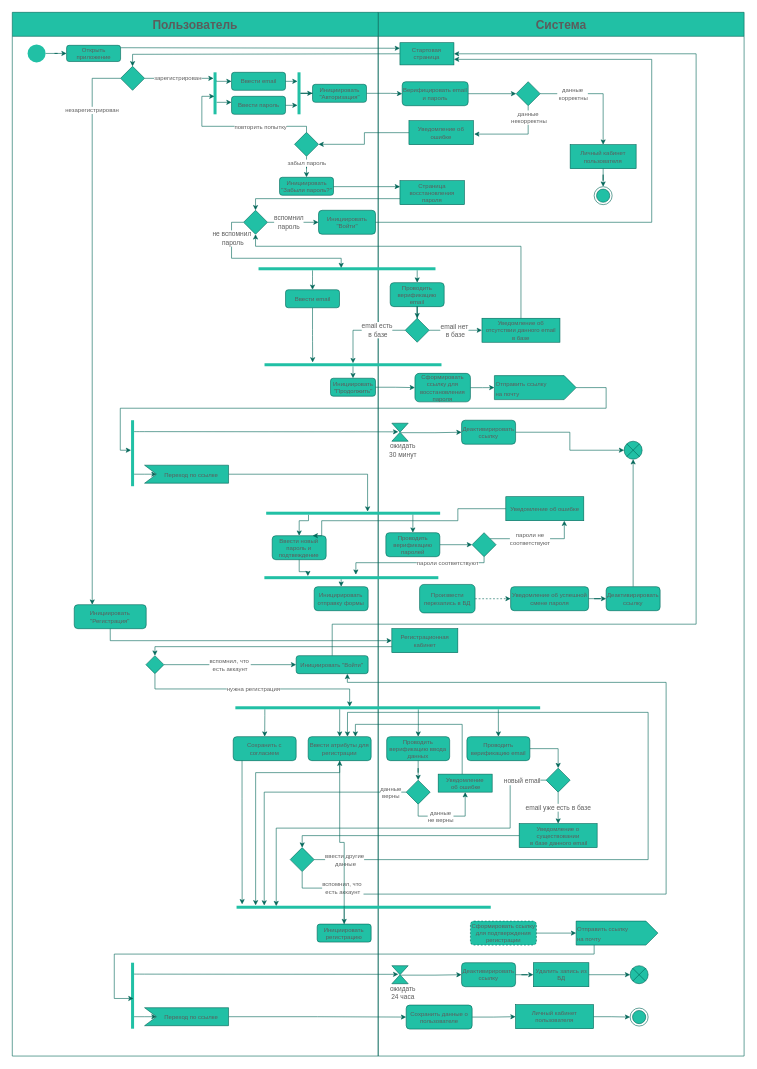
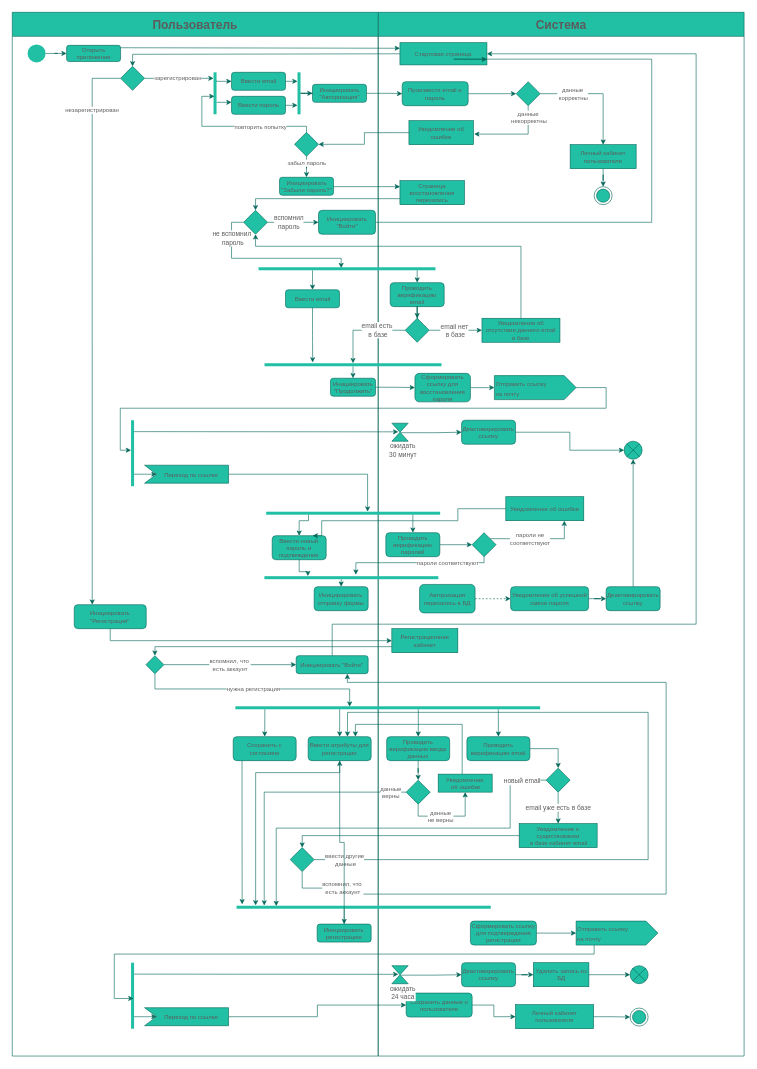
node "Стартовая страница": size 54x22 -> 87x22
node "Верифицировать email и пароль": label "Верифицировать email и пароль" -> "Произвести email и пароль"
node "Страница восстановления пароля": label "Страница восстановления пароля" -> "Страница восстановления перезапись"
node "Произвести перезапись в БД": label "Произвести перезапись в БД" -> "Авторизация перезапись в БД"
node "Уведомление о существовании в базе данного email": label "Уведомление о существовании в базе данного email" -> "Уведомление о существовании в базе кабинет email"
node "Сформировать ссылку для подтверждения регистрации": style dashed -> solid
node "Сохранить данные о пользователе": moved (439, 1017) -> (439, 1005)
